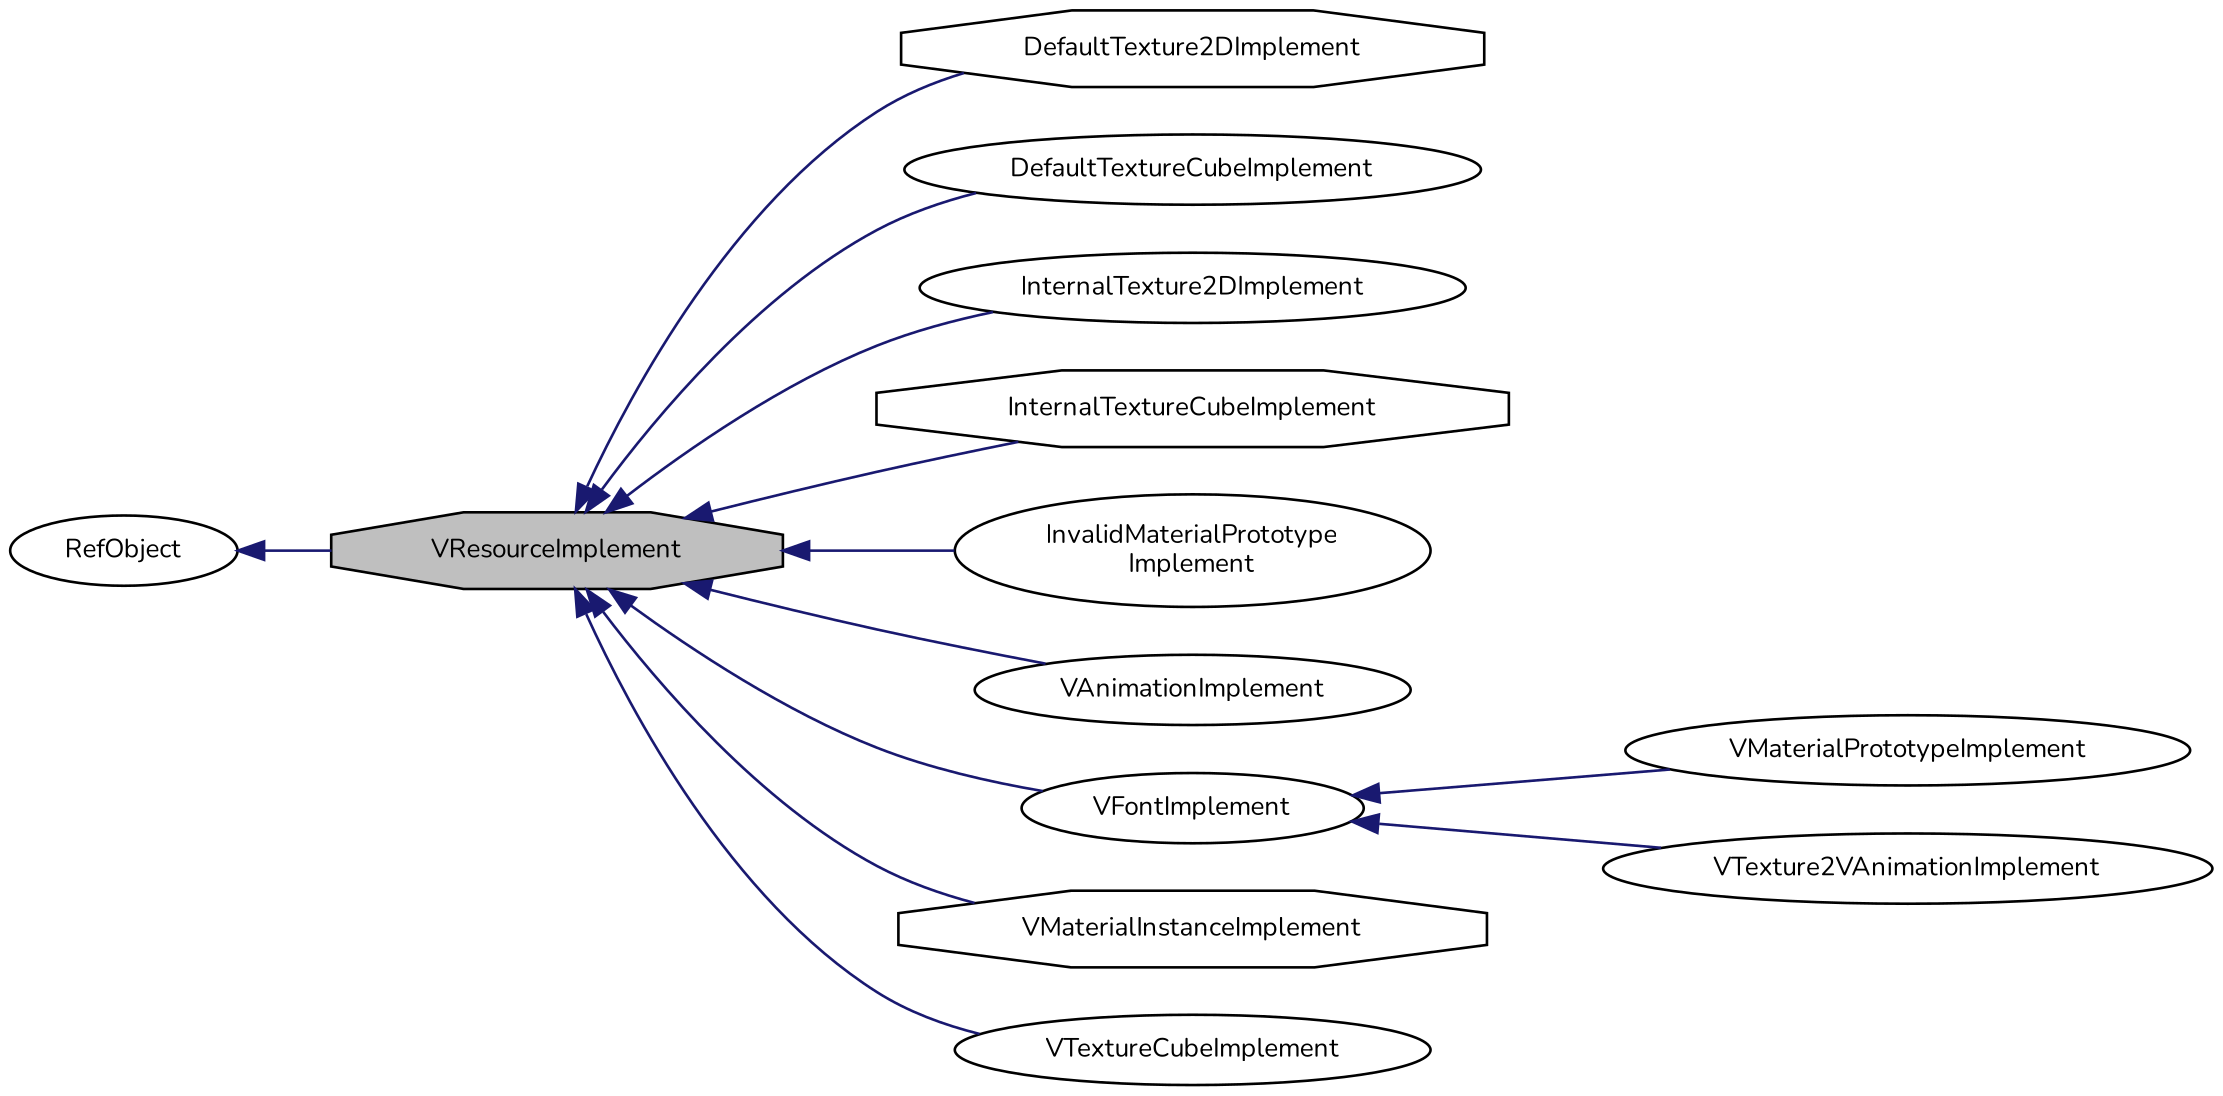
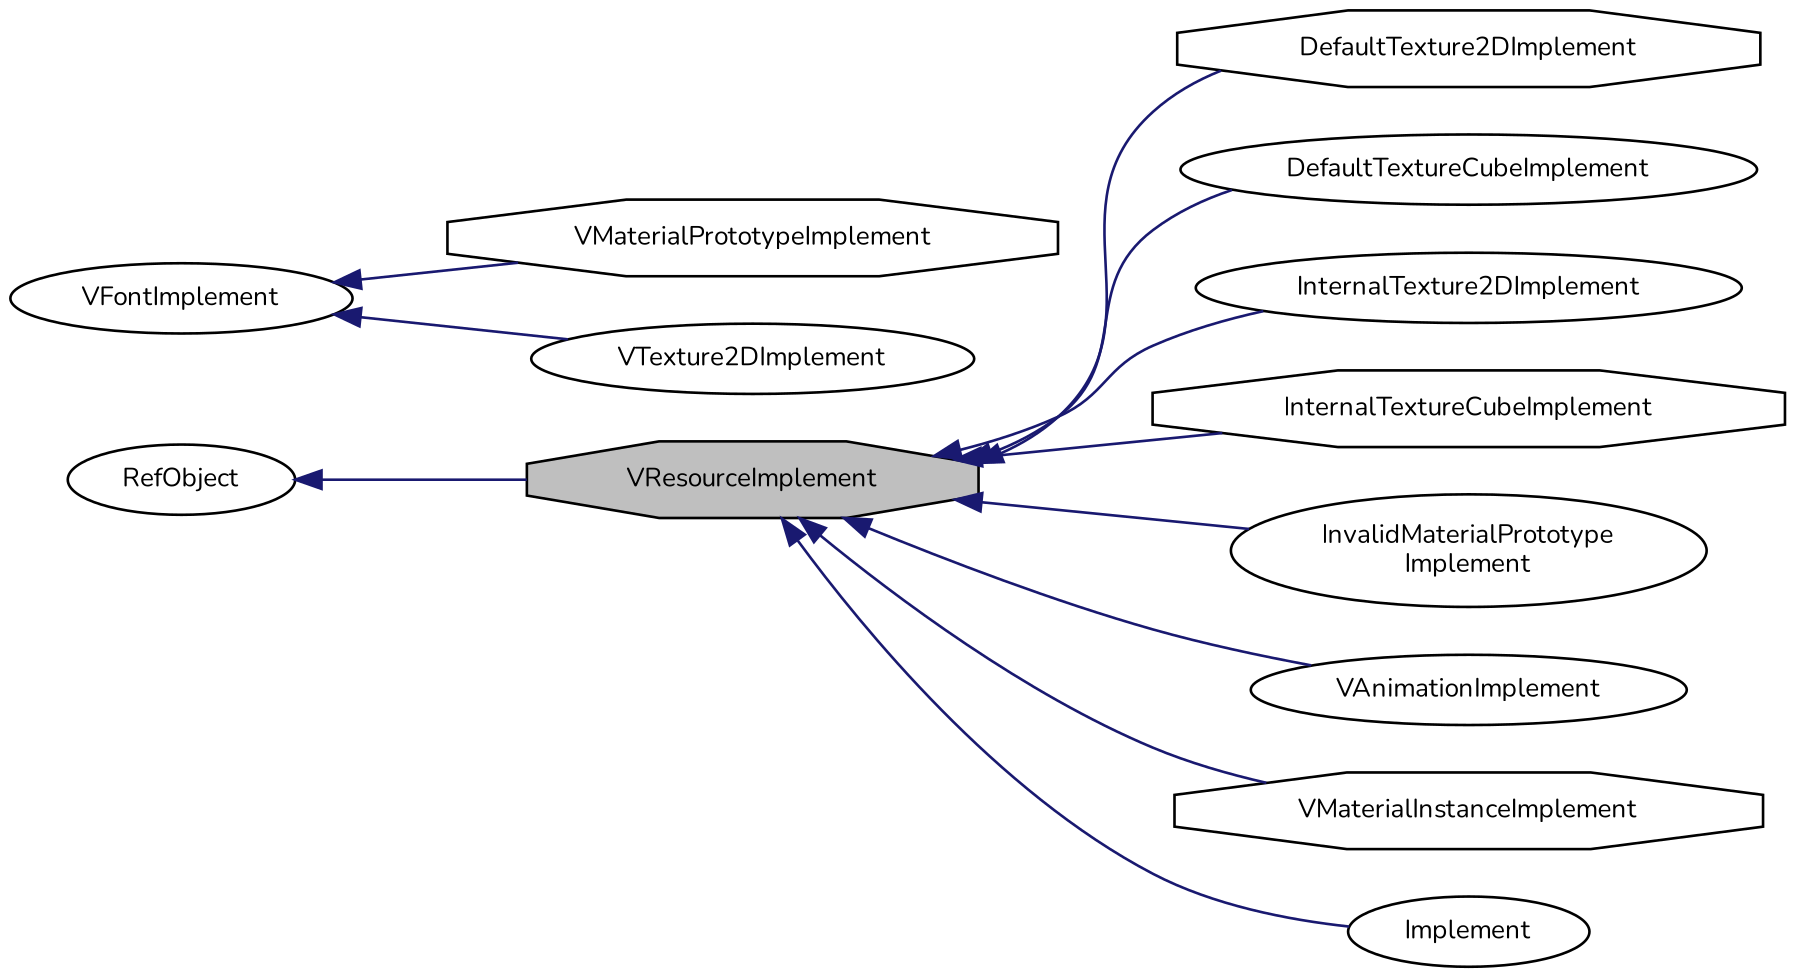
edge "VFontImplement" -> "VResourceImplement": removed
node "VMaterialPrototypeImplement": shape ellipse -> octagon
node "VTexture2VAnimationImplement": label "VTexture2VAnimationImplement" -> "VTexture2DImplement"
node "VTextureCubeImplement": label "VTextureCubeImplement" -> "Implement"
